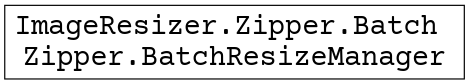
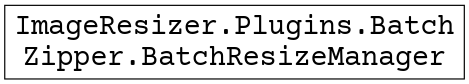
node "ImageResizer.Zipper.Batch Zipper.BatchResizeManager": label "ImageResizer.Zipper.Batch Zipper.BatchResizeManager" -> "ImageResizer.Plugins.Batch Zipper.BatchResizeManager"
